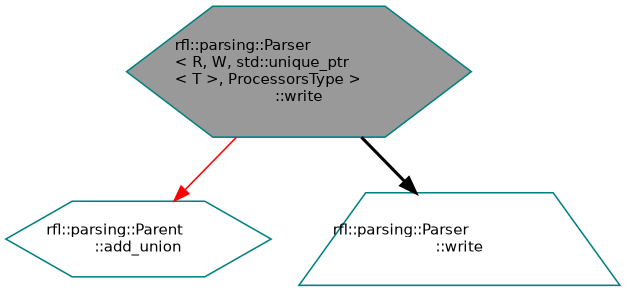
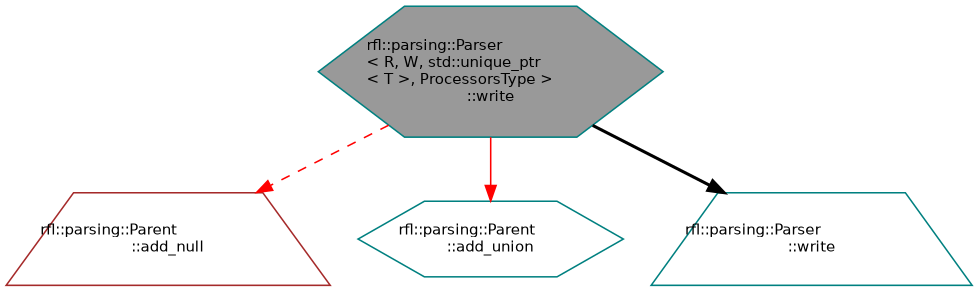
node "rfl::parsing::Parent ::add_null": added
